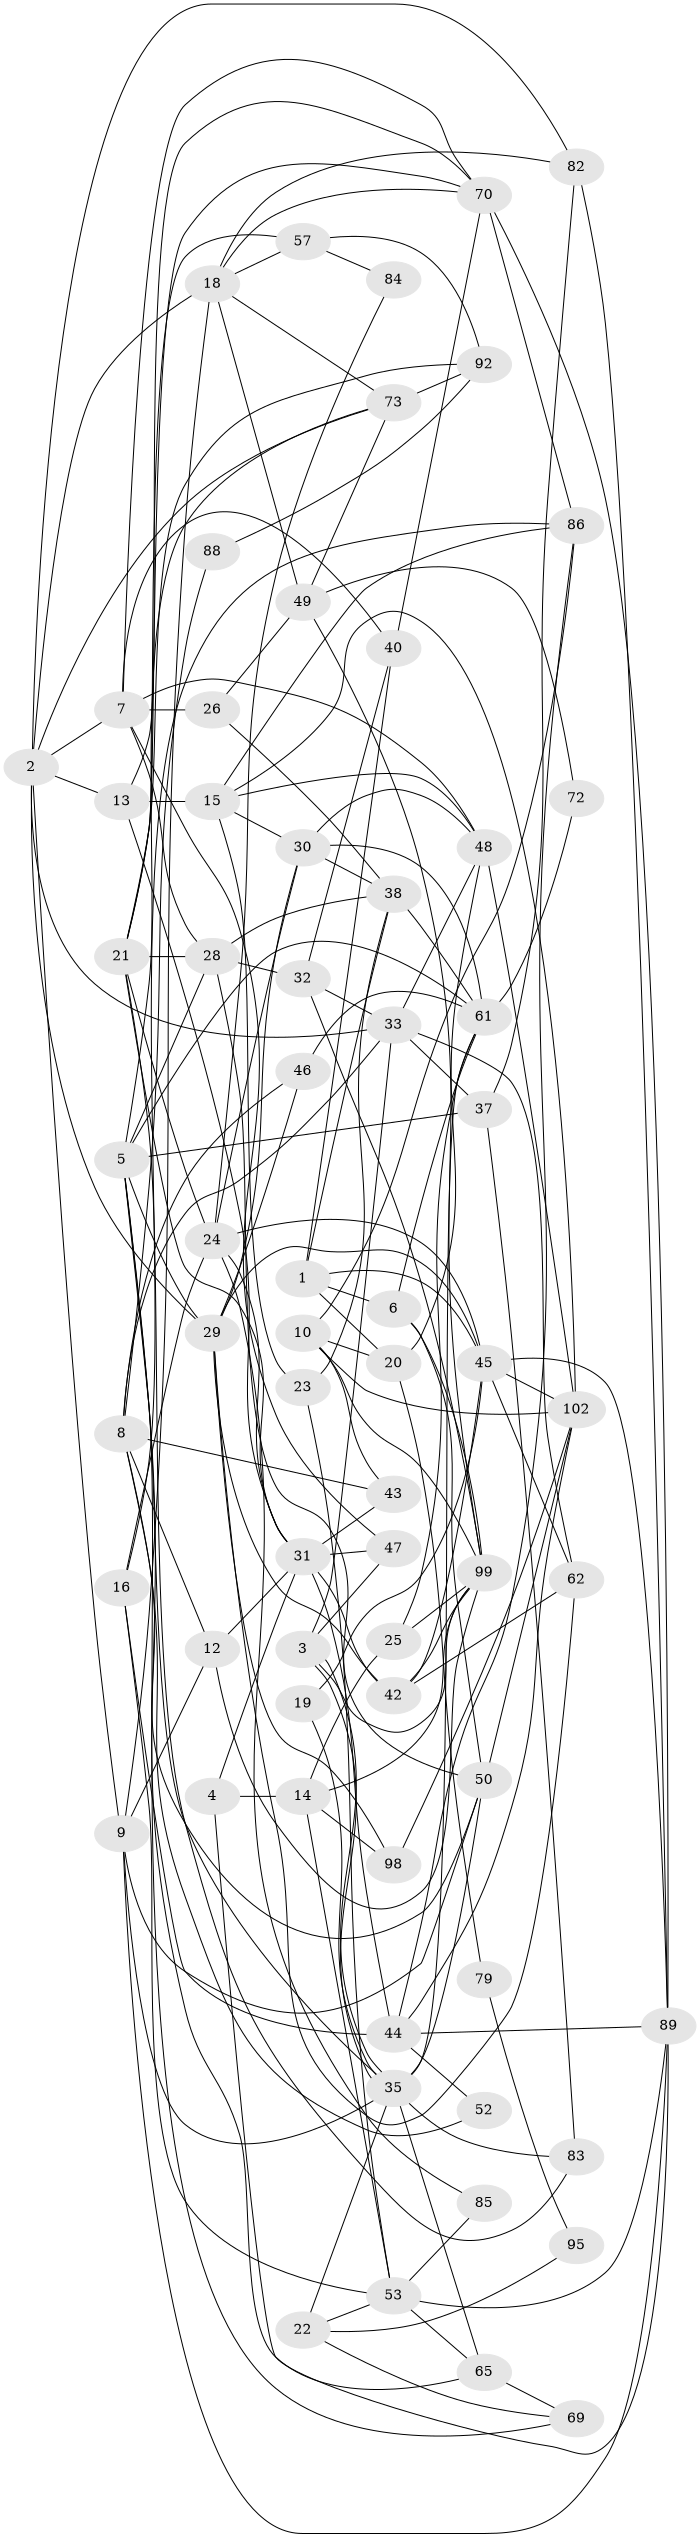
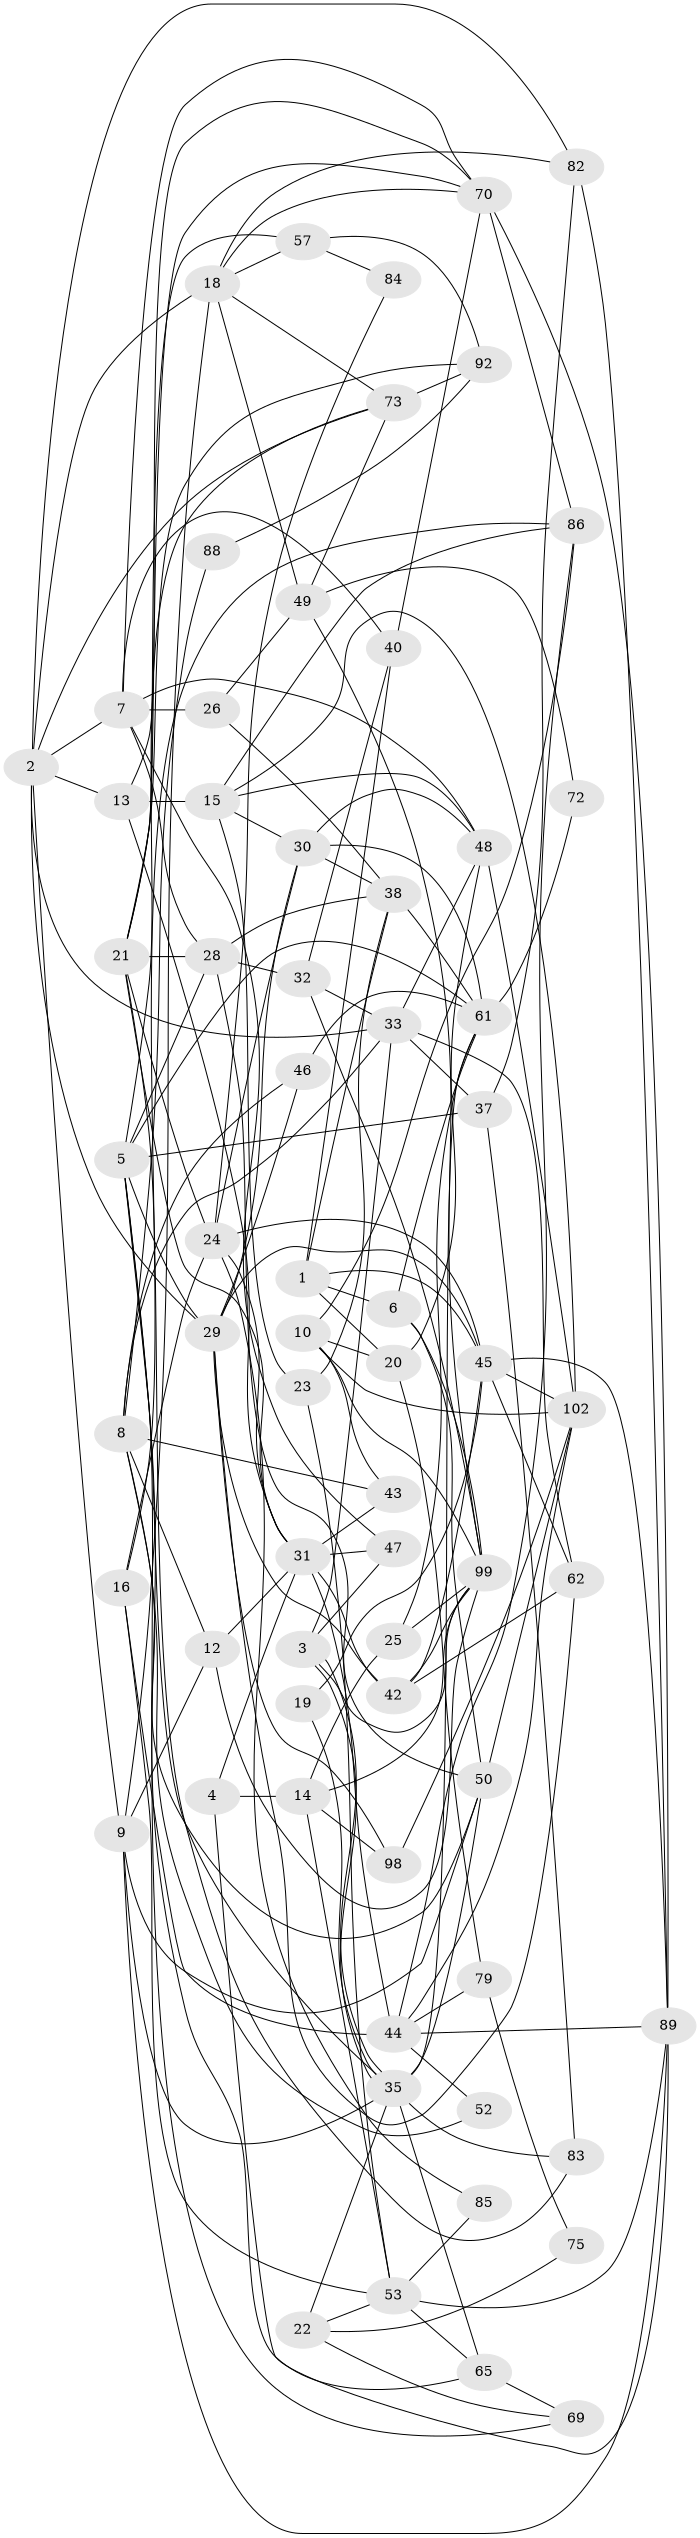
edge "79" -- "44": added
node "95": label "95" -> "75"
